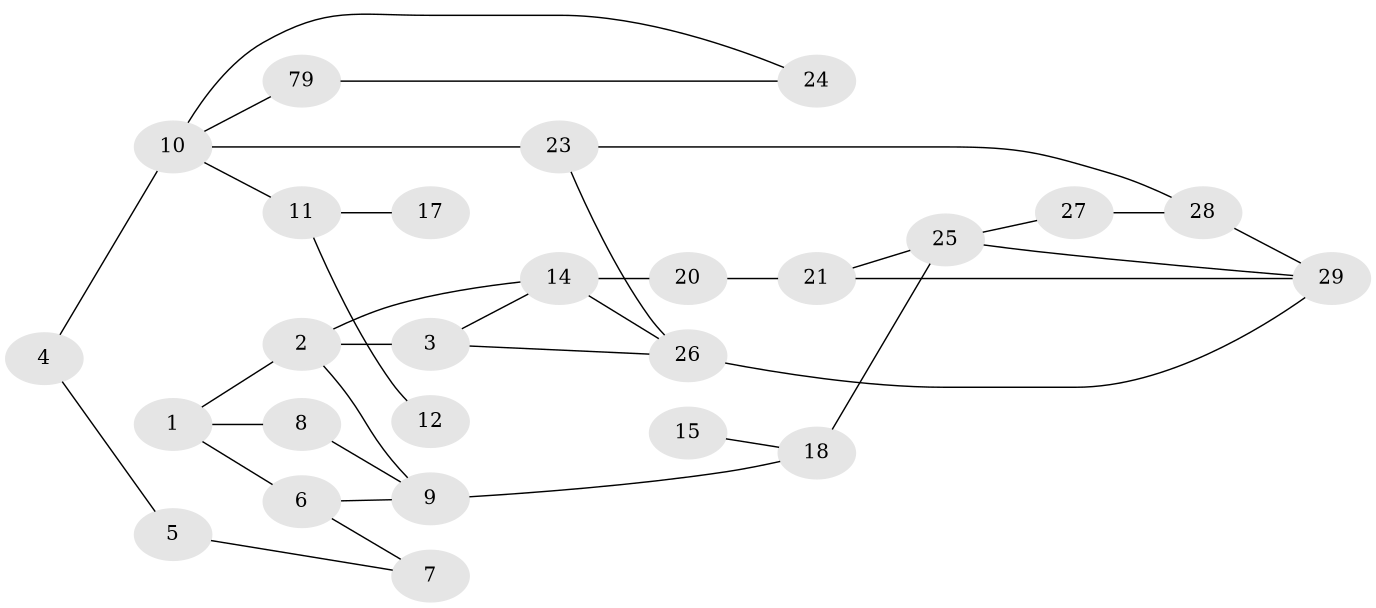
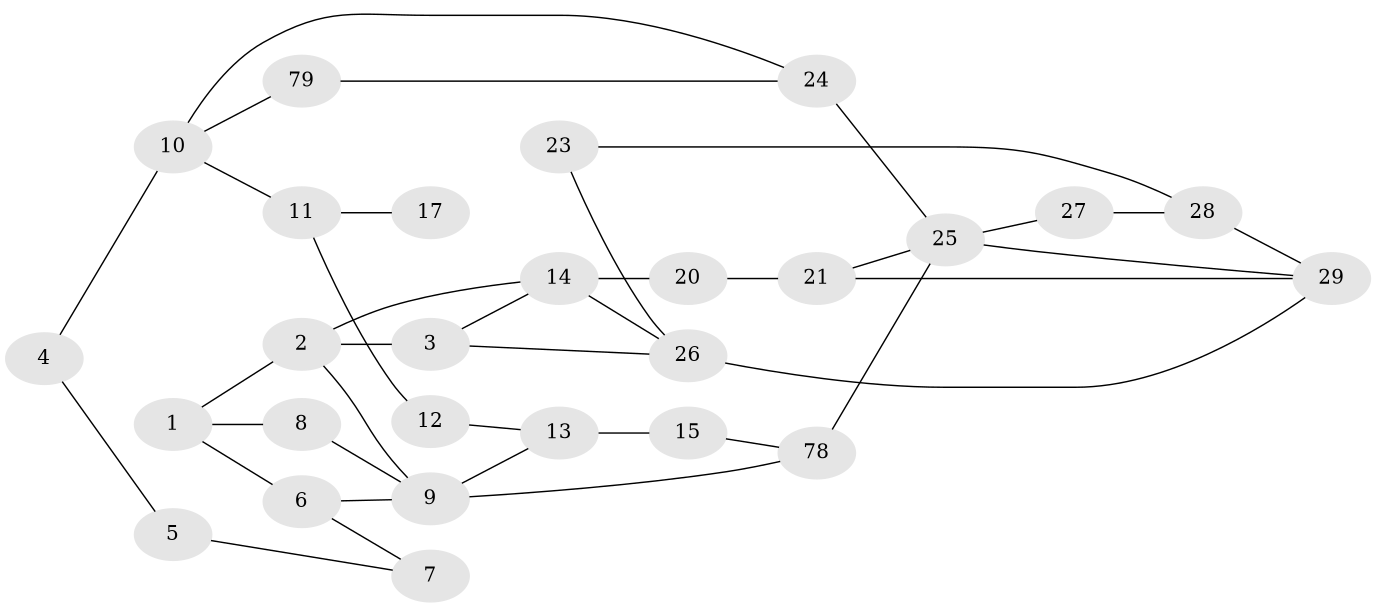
edge "10" -- "23": removed
edge "24" -- "25": added
node "13": added
node "18": label "18" -> "78"
